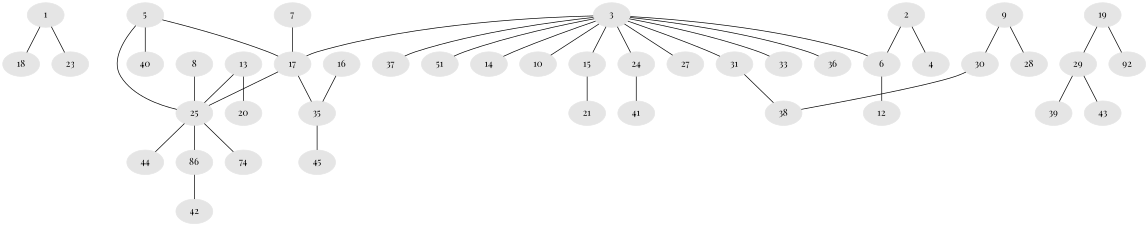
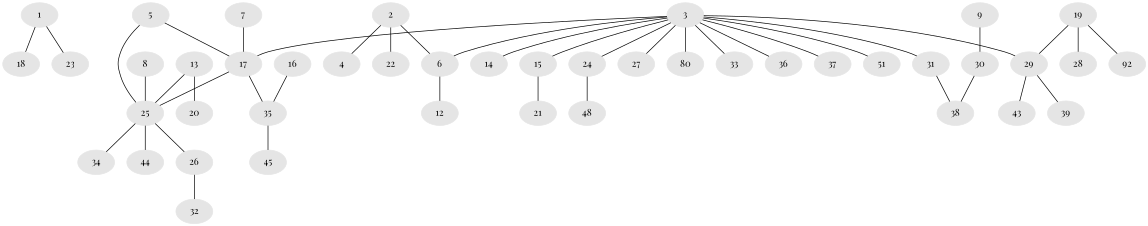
edge "3" -- "29": added
edge "9" -- "28": now "19" -- "28"
node "40": removed
node "22": added
node "10": label "10" -> "80"
node "41": label "41" -> "48"
node "86": label "86" -> "26"
node "74": label "74" -> "34"
node "42": label "42" -> "32"
